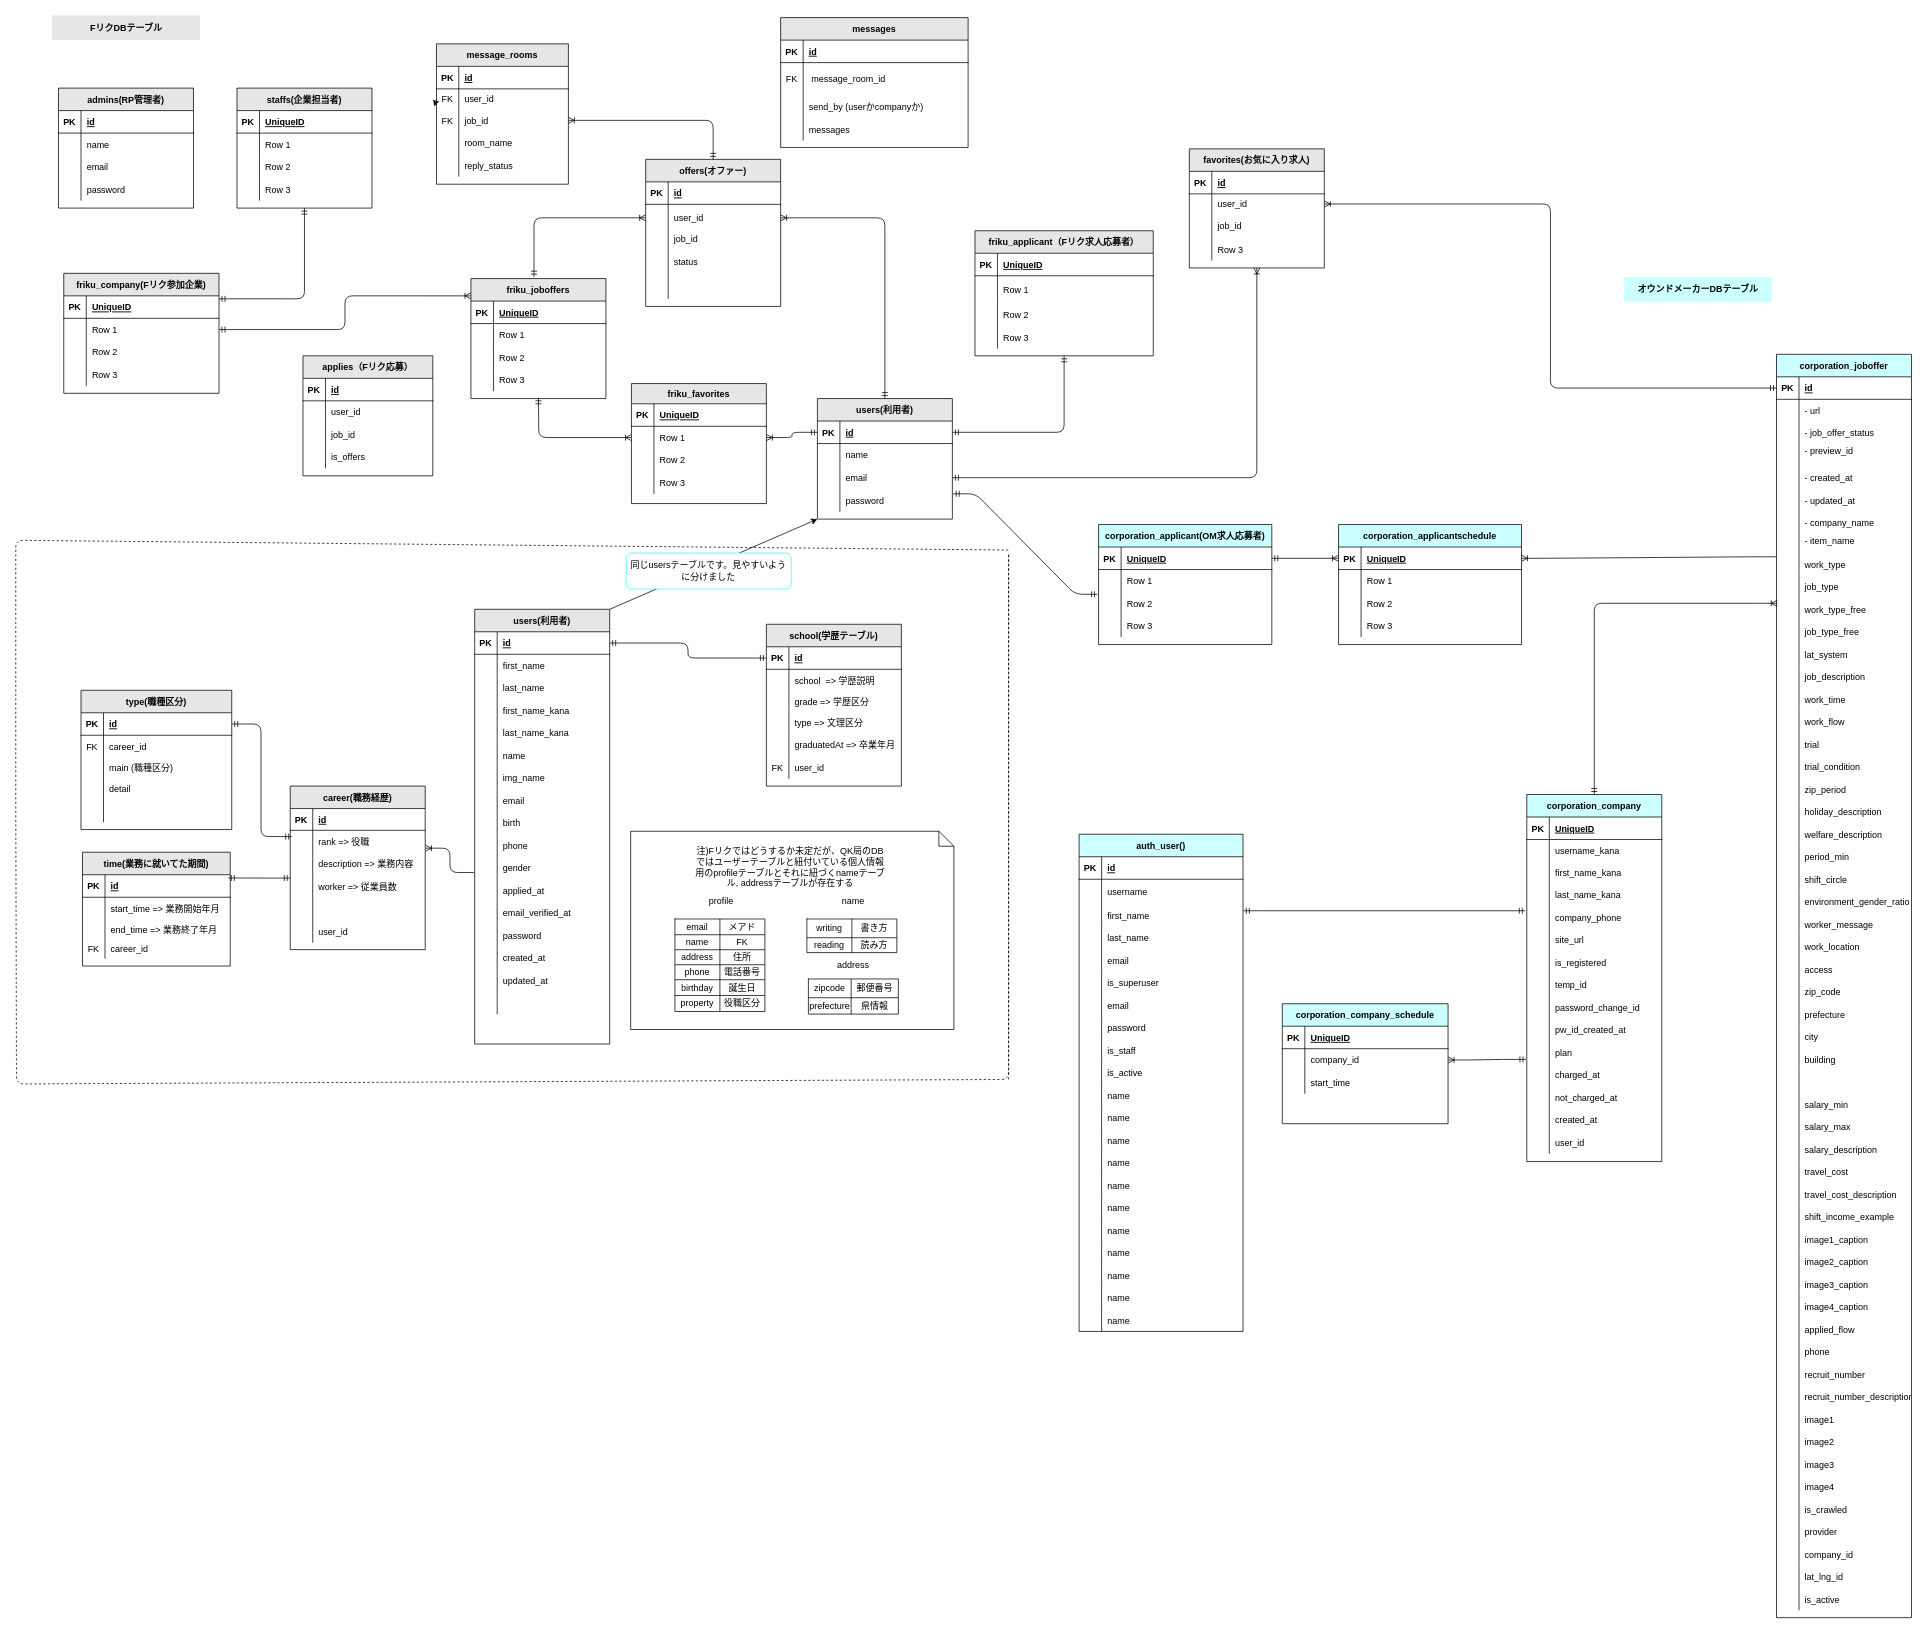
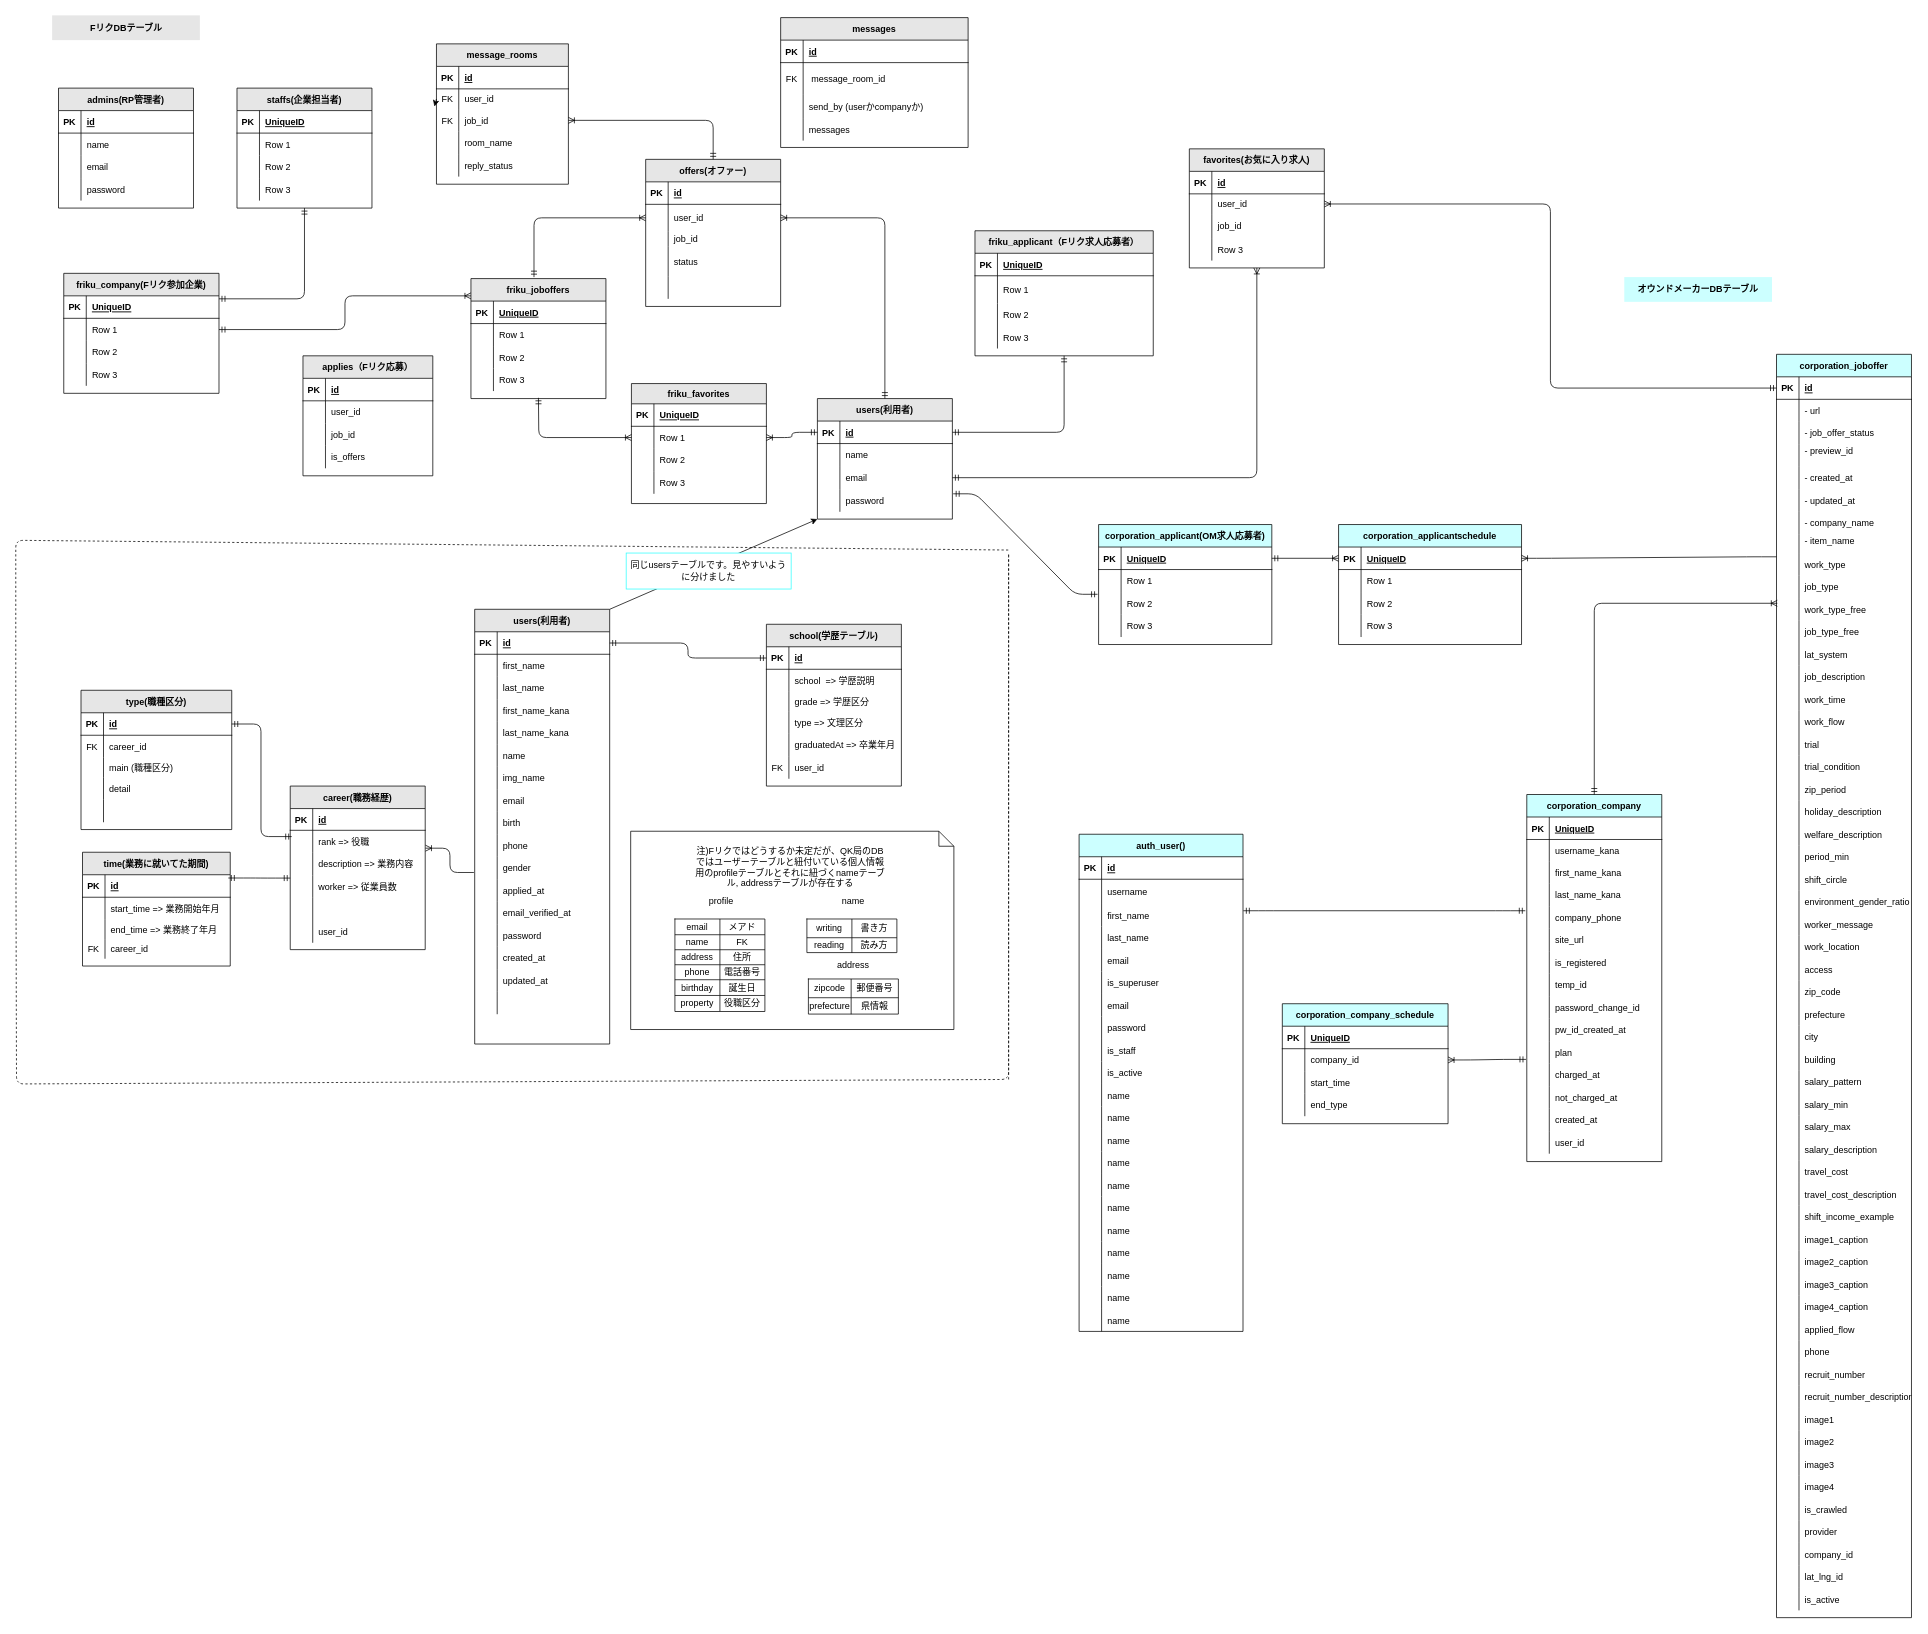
node "同じusersテーブルです。見やすいように分けました": shape rounded rectangle -> rectangle
node "salary_pattern": added
node "end_type": added
